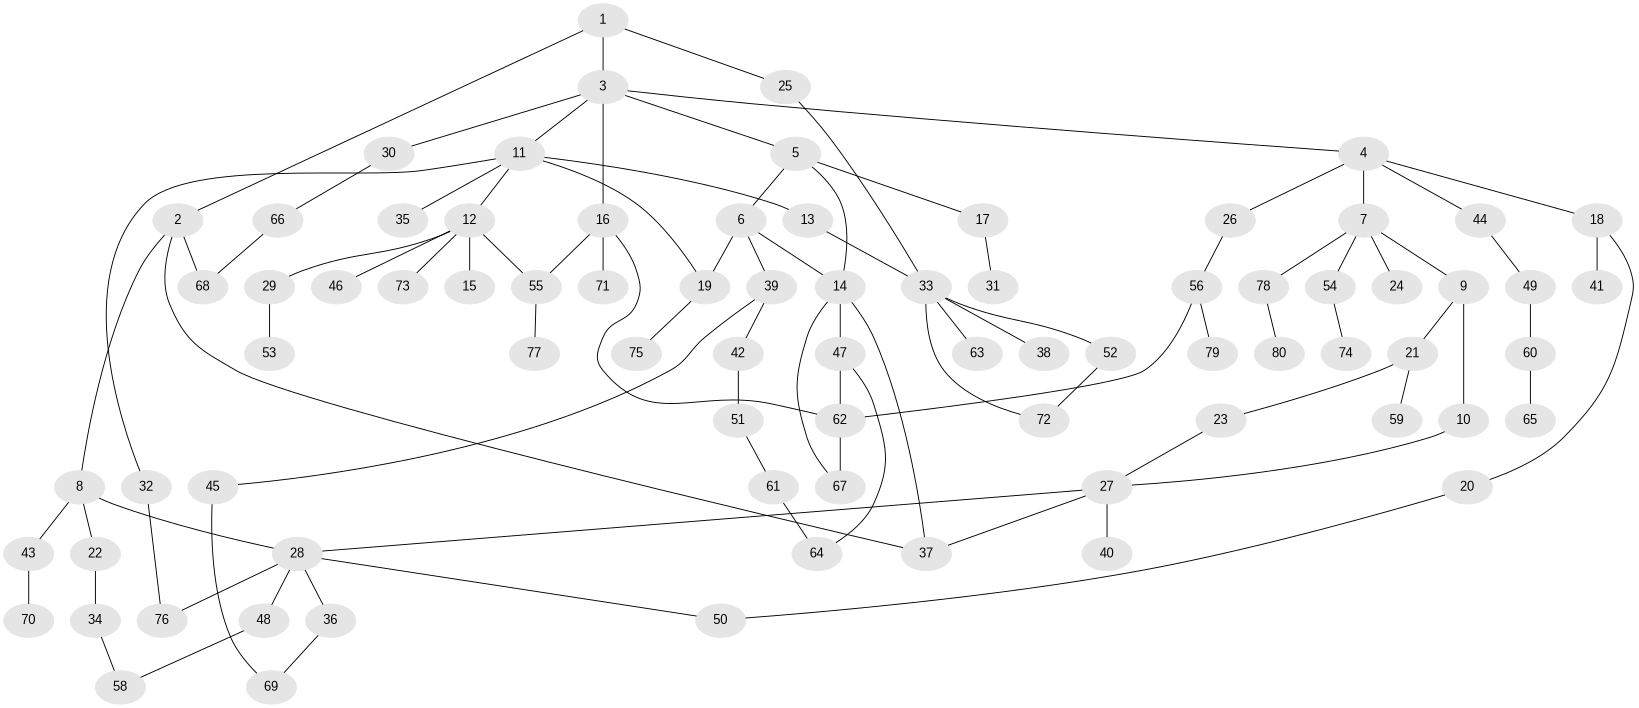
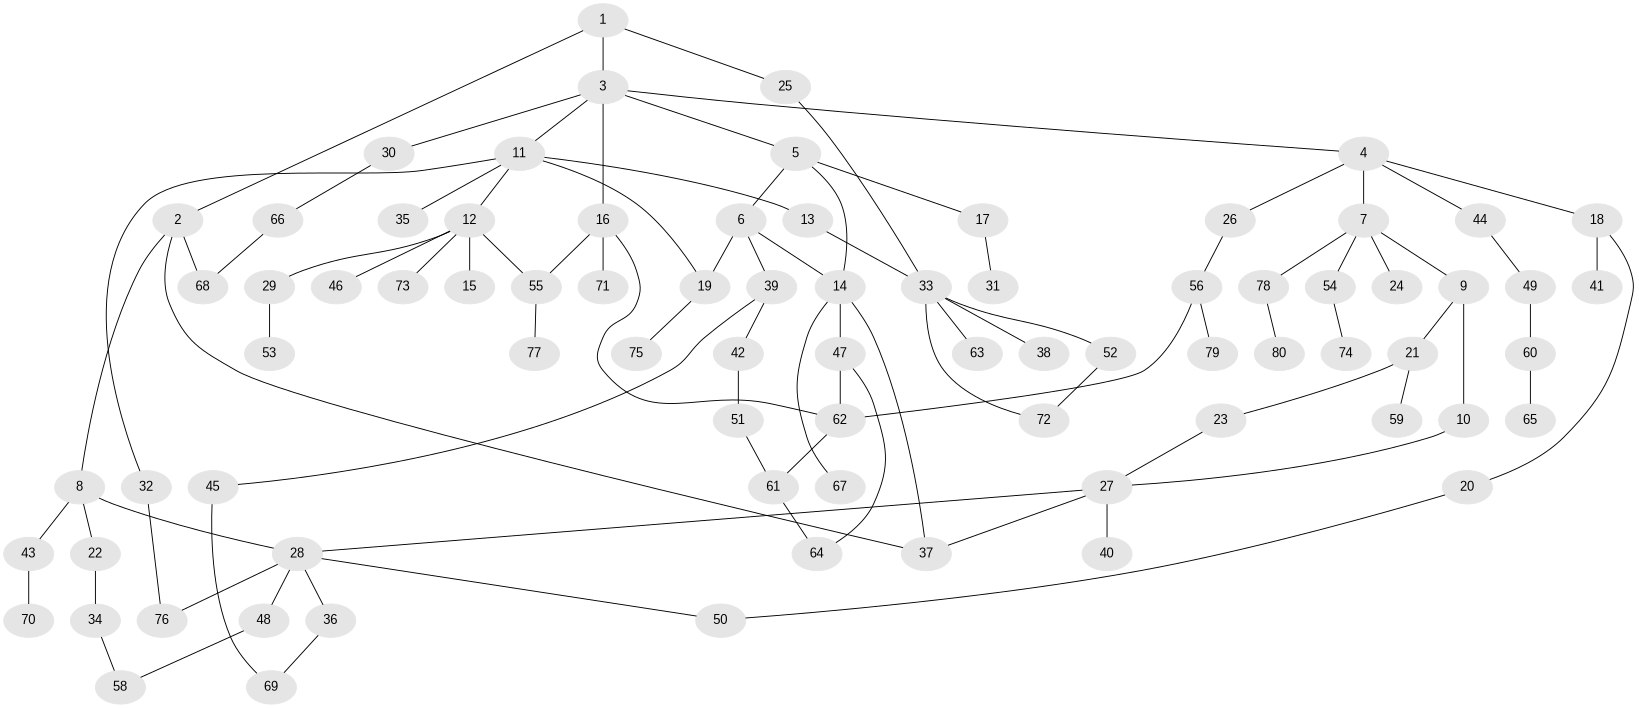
edge "62" -- "67": now "62" -- "61"
